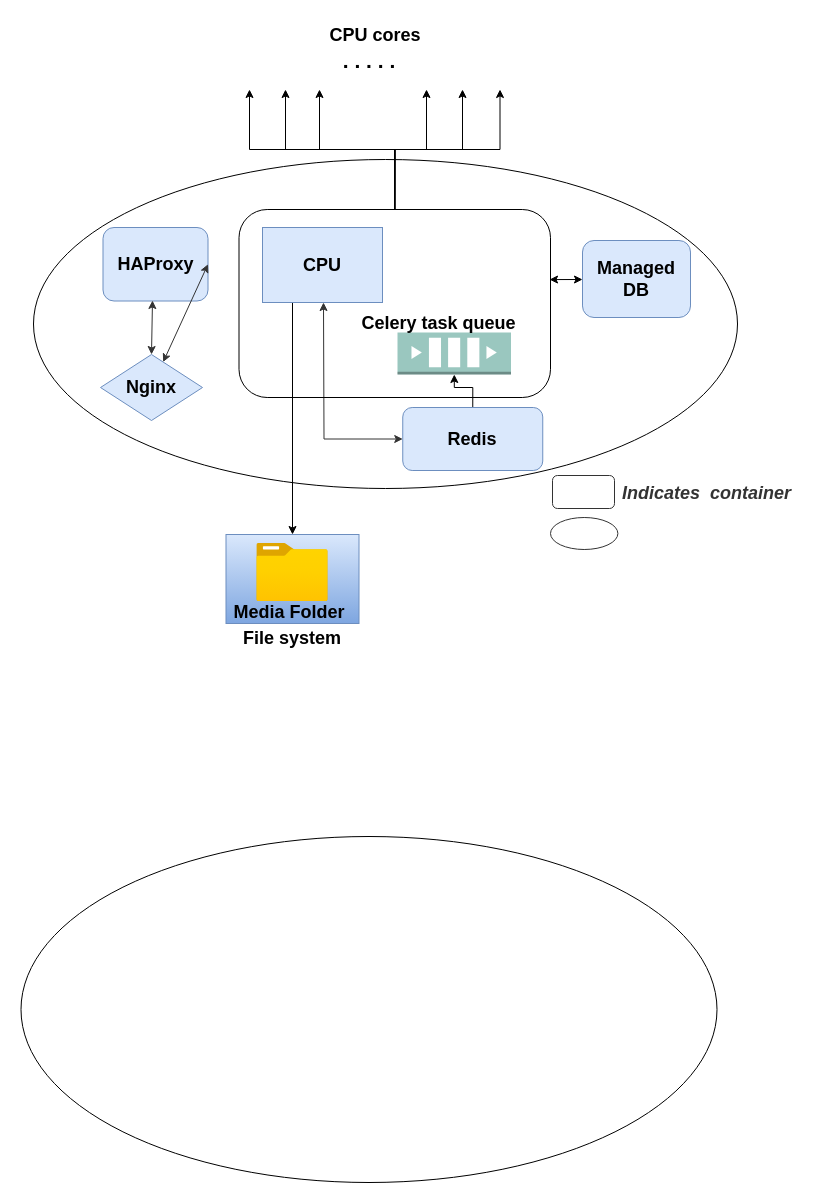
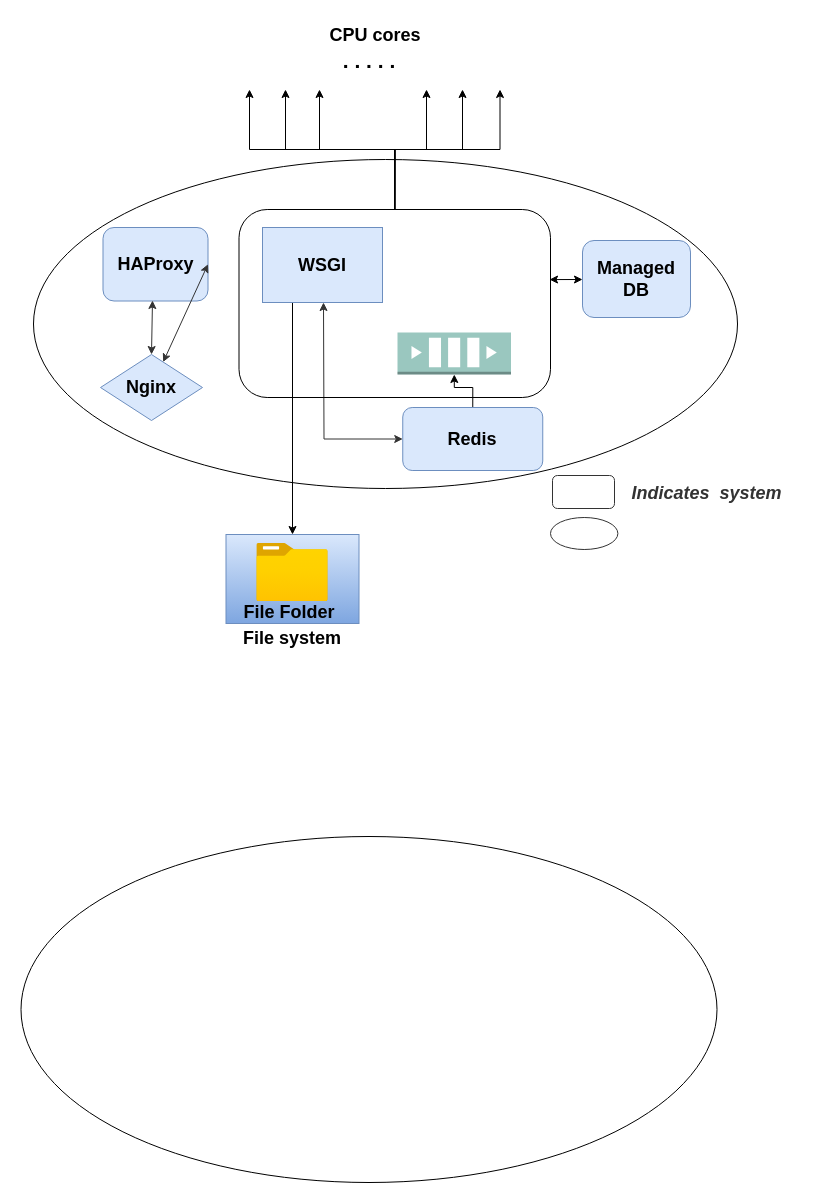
node "CPU": label "CPU" -> "WSGI"
node "Celery task queue": removed
node "Indicates container": label "Indicates container" -> "Indicates system"
node "Media Folder": label "Media Folder" -> "File Folder"
